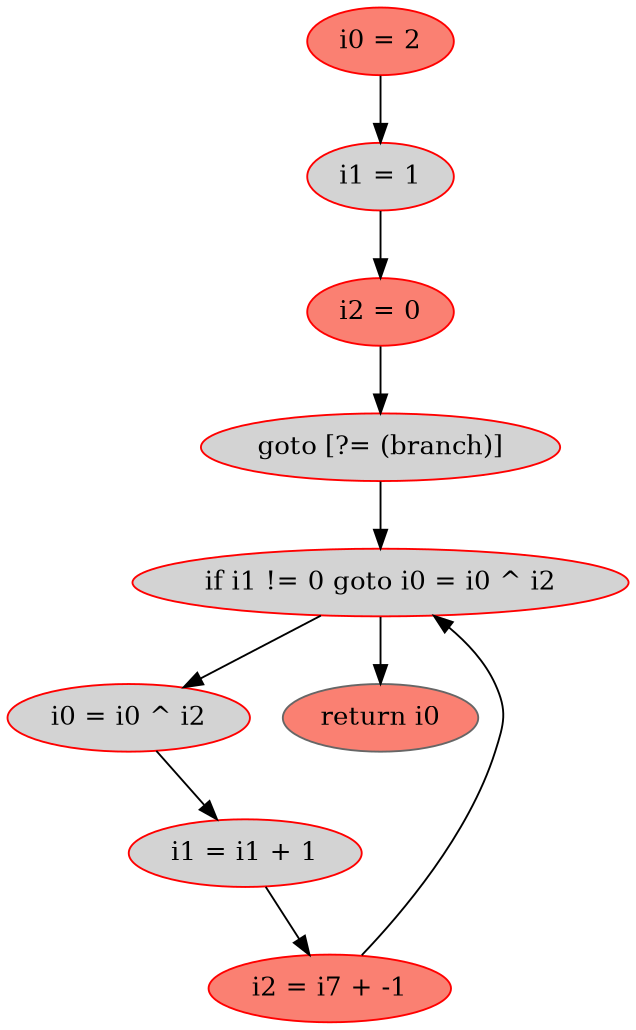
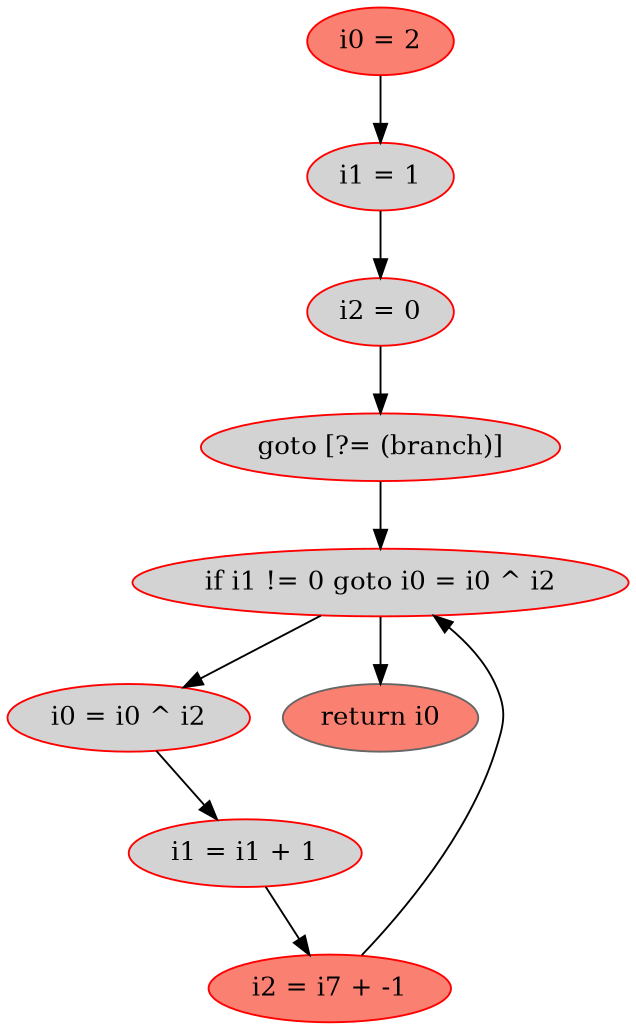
node "i2 = 0": fillcolor salmon -> lightgrey
